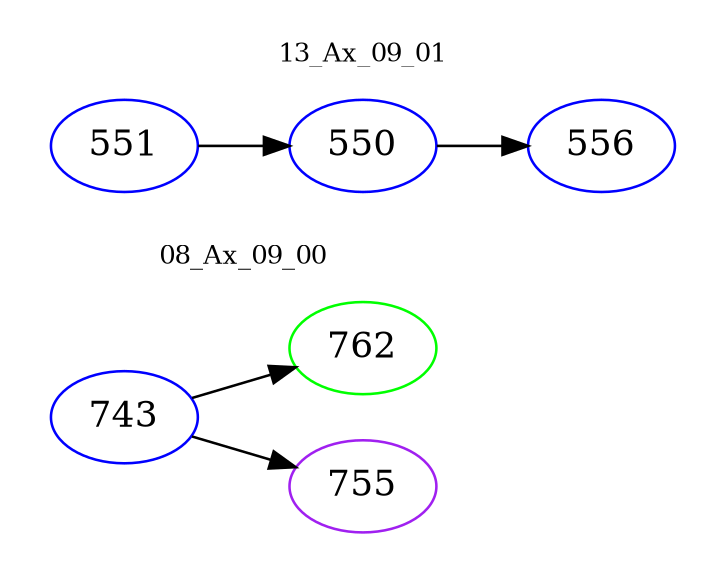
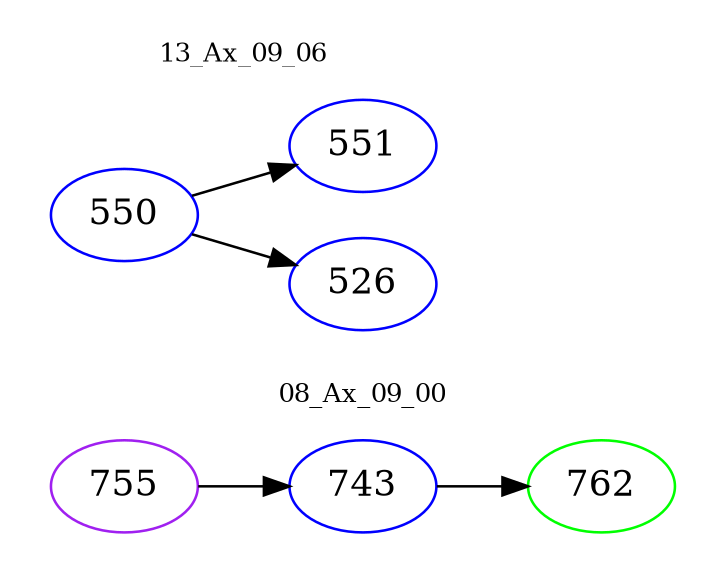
cluster "13_Ax_09_01": label "13_Ax_09_01" -> "13_Ax_09_06"
edge "551" -> "550": reversed
node "556": label "556" -> "526"
edge "743" -> "755": reversed
